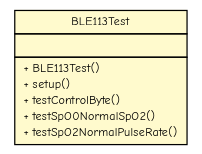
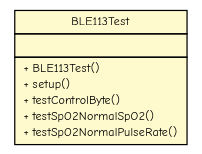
node "BLE113Test": text "+ testSpO0NormalSpO2()" -> "+ testSpO2NormalSpO2()"
